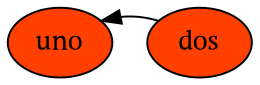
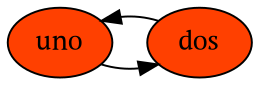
edge "uno" -> "dos": added
